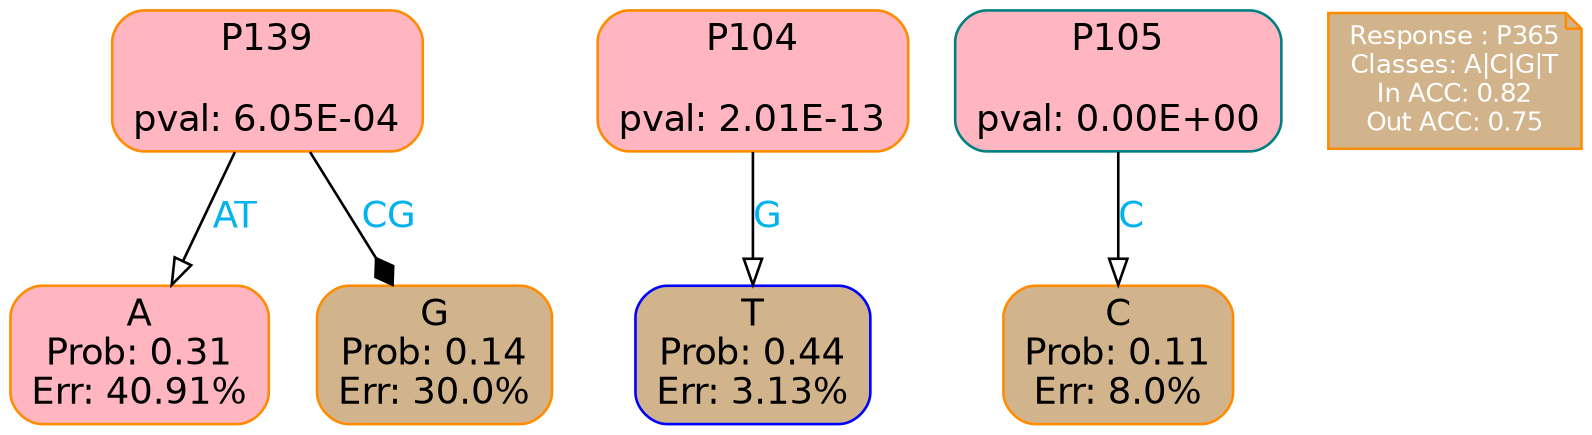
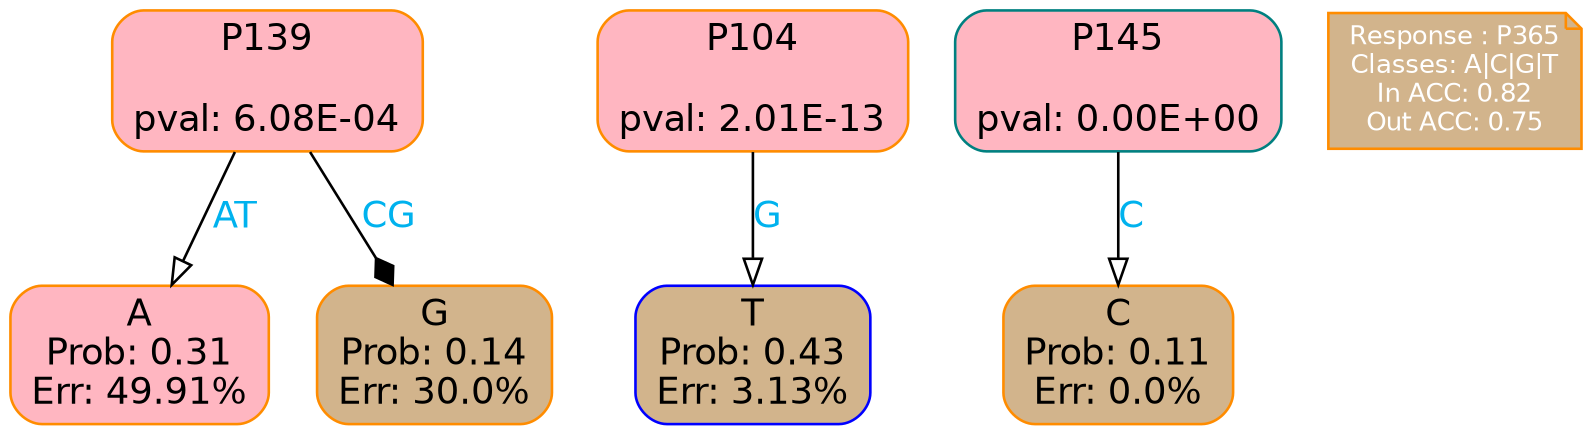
node "P139 pval: 6.05E-04": label "P139 pval: 6.05E-04" -> "P139 pval: 6.08E-04"
node "P105 pval: 0.00E+00": label "P105 pval: 0.00E+00" -> "P145 pval: 0.00E+00"
node "A Prob: 0.31 Err: 40.91%": label "A Prob: 0.31 Err: 40.91%" -> "A Prob: 0.31 Err: 49.91%"
node "T Prob: 0.44 Err: 3.13%": label "T Prob: 0.44 Err: 3.13%" -> "T Prob: 0.43 Err: 3.13%"
node "C Prob: 0.11 Err: 8.0%": label "C Prob: 0.11 Err: 8.0%" -> "C Prob: 0.11 Err: 0.0%"
